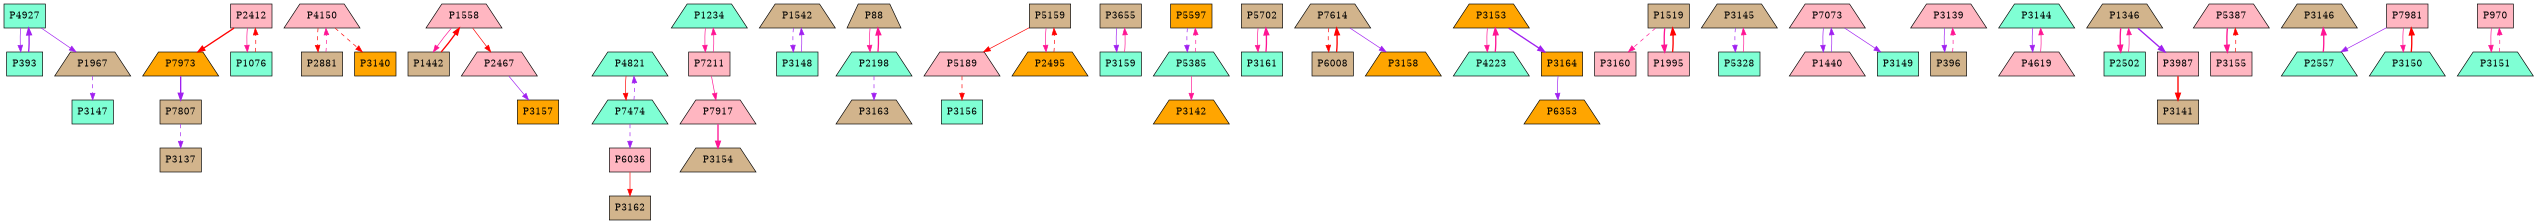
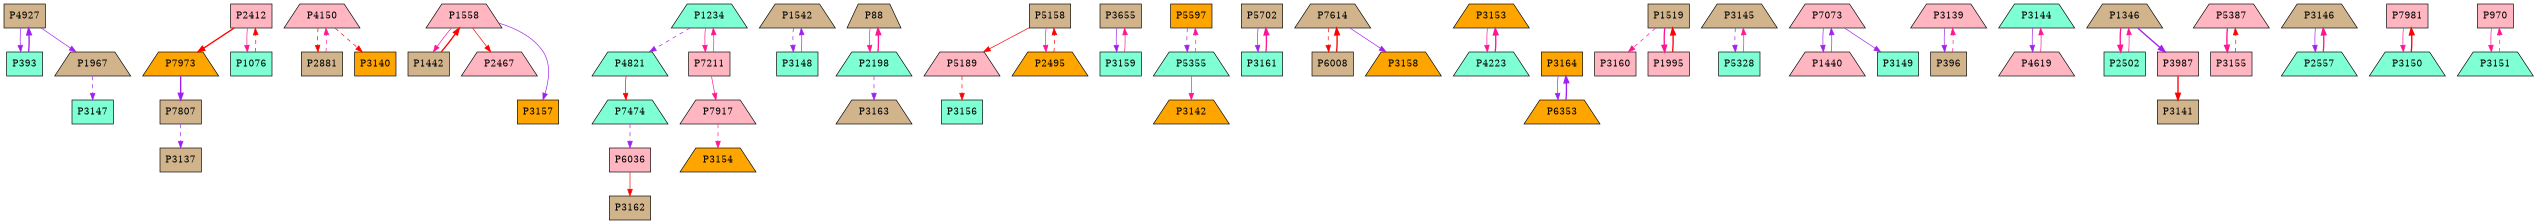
node "P4927": fillcolor aquamarine -> tan
node "P5159": label "P5159" -> "P5158"
edge "P5702" -> "P3161": color deeppink -> purple
edge "P3153" -> "P3164": now "P6353" -> "P3164"
edge "P7981" -> "P2557": now "P3146" -> "P2557"
node "P5385": label "P5385" -> "P5355"
edge "P2467" -> "P3157": now "P1558" -> "P3157"
edge "P7474" -> "P4821": now "P1234" -> "P4821"
edge "P7917" -> "P3154": style bold -> dashed
node "P3154": fillcolor tan -> orange
